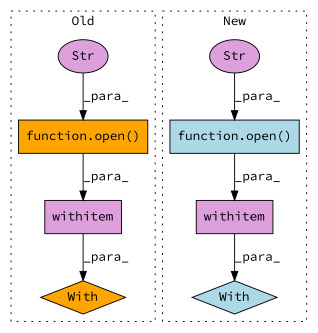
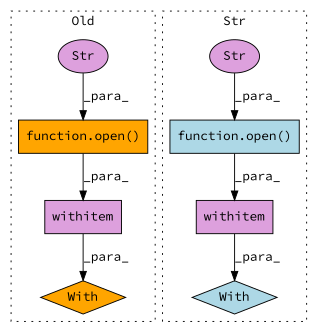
cluster "New": label "New" -> "Str"
